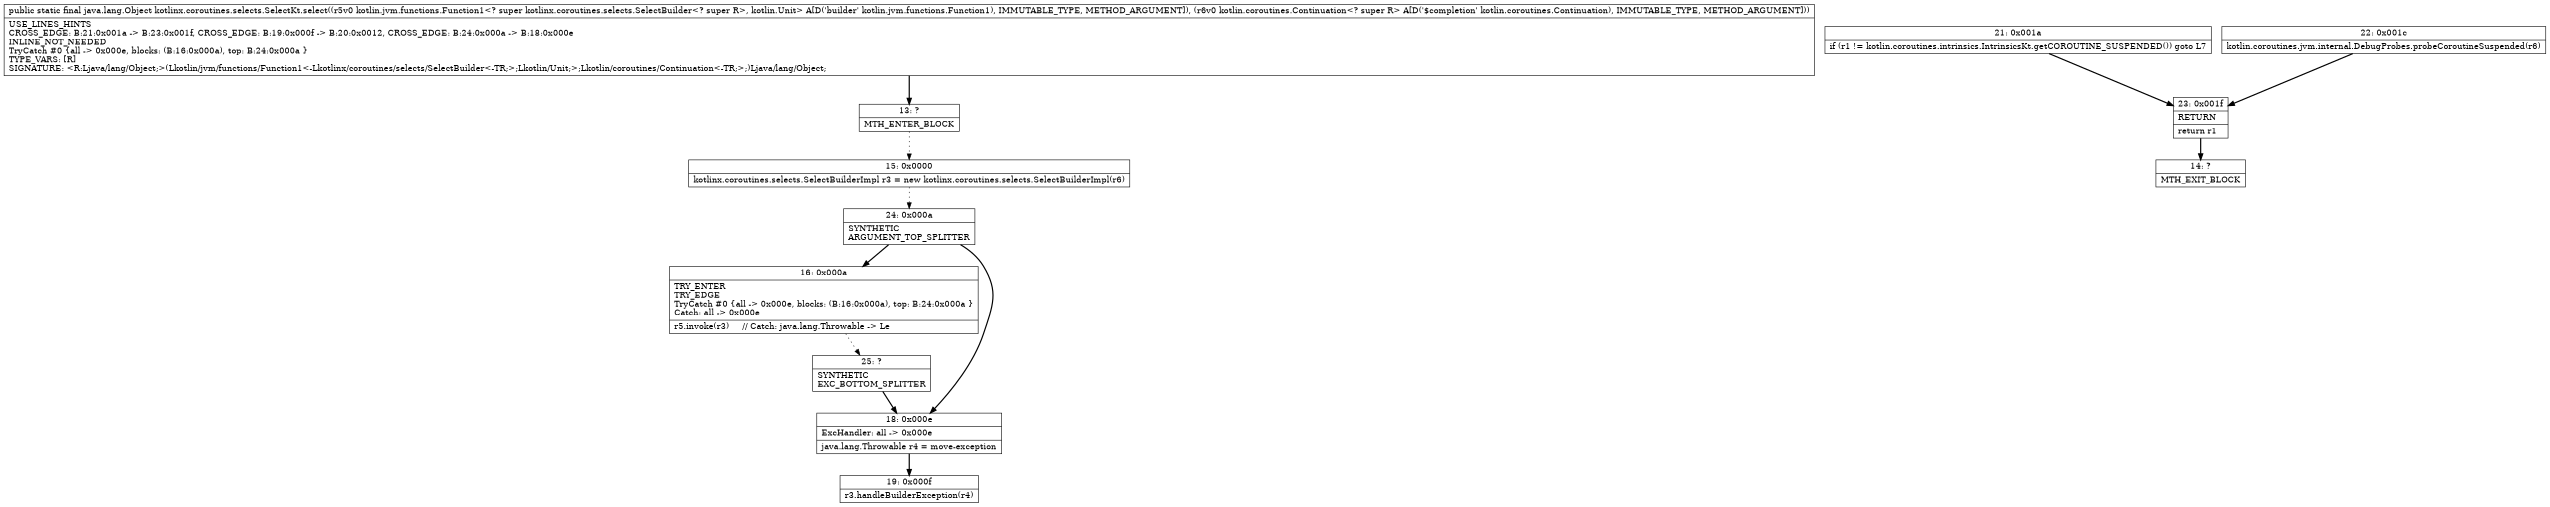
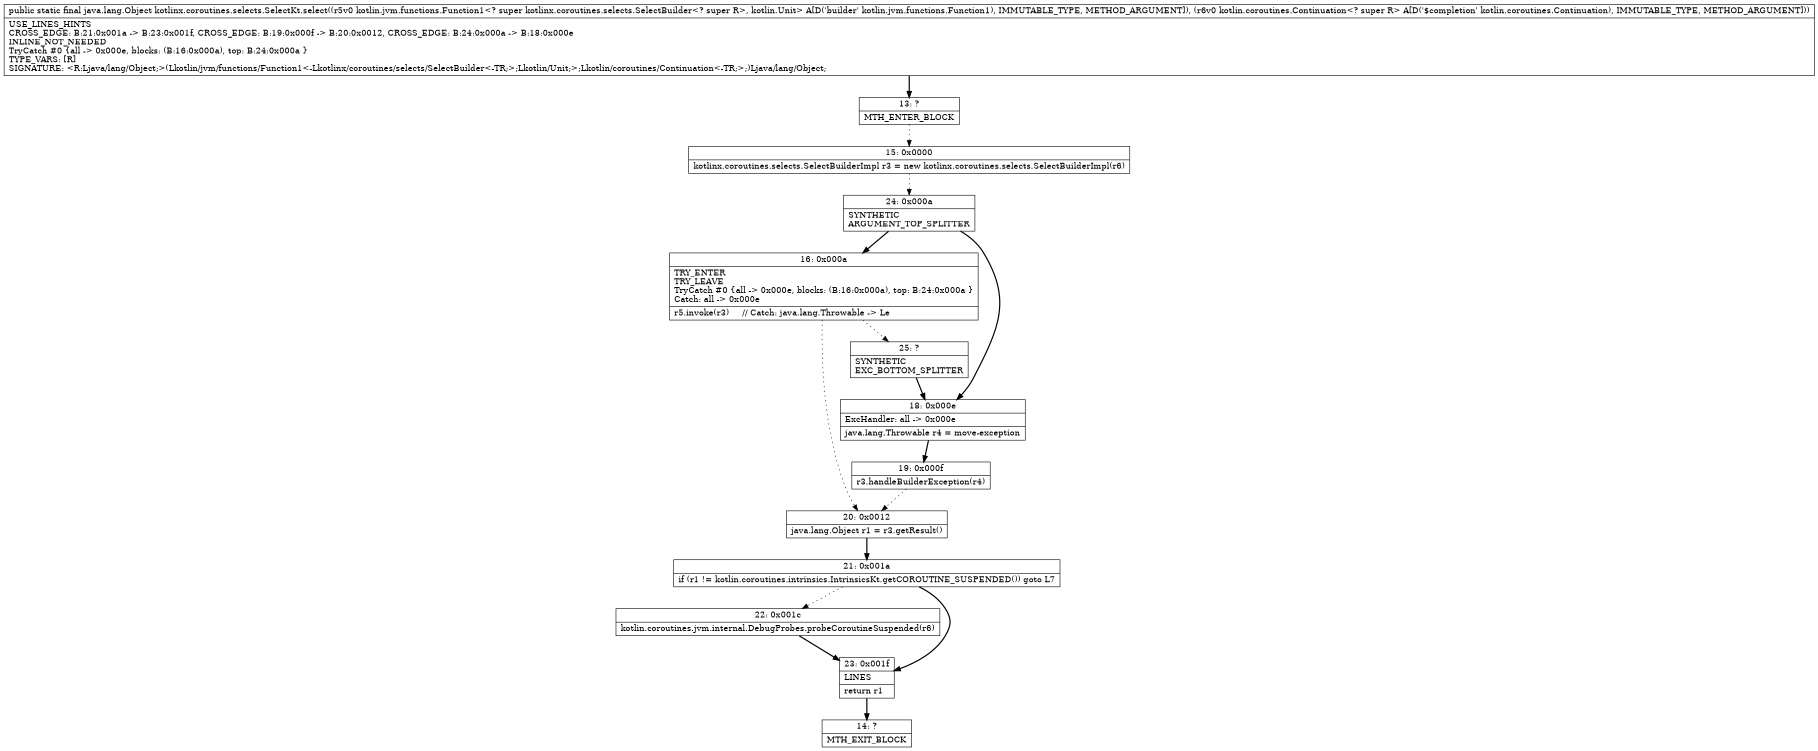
node "23: 0x001f": text "RETURN" -> "LINES"
node "16: 0x000a": text "TRY_EDGE" -> "TRY_LEAVE"
node "20: 0x0012": added
edge "21: 0x001a" -> "22: 0x001c": added
